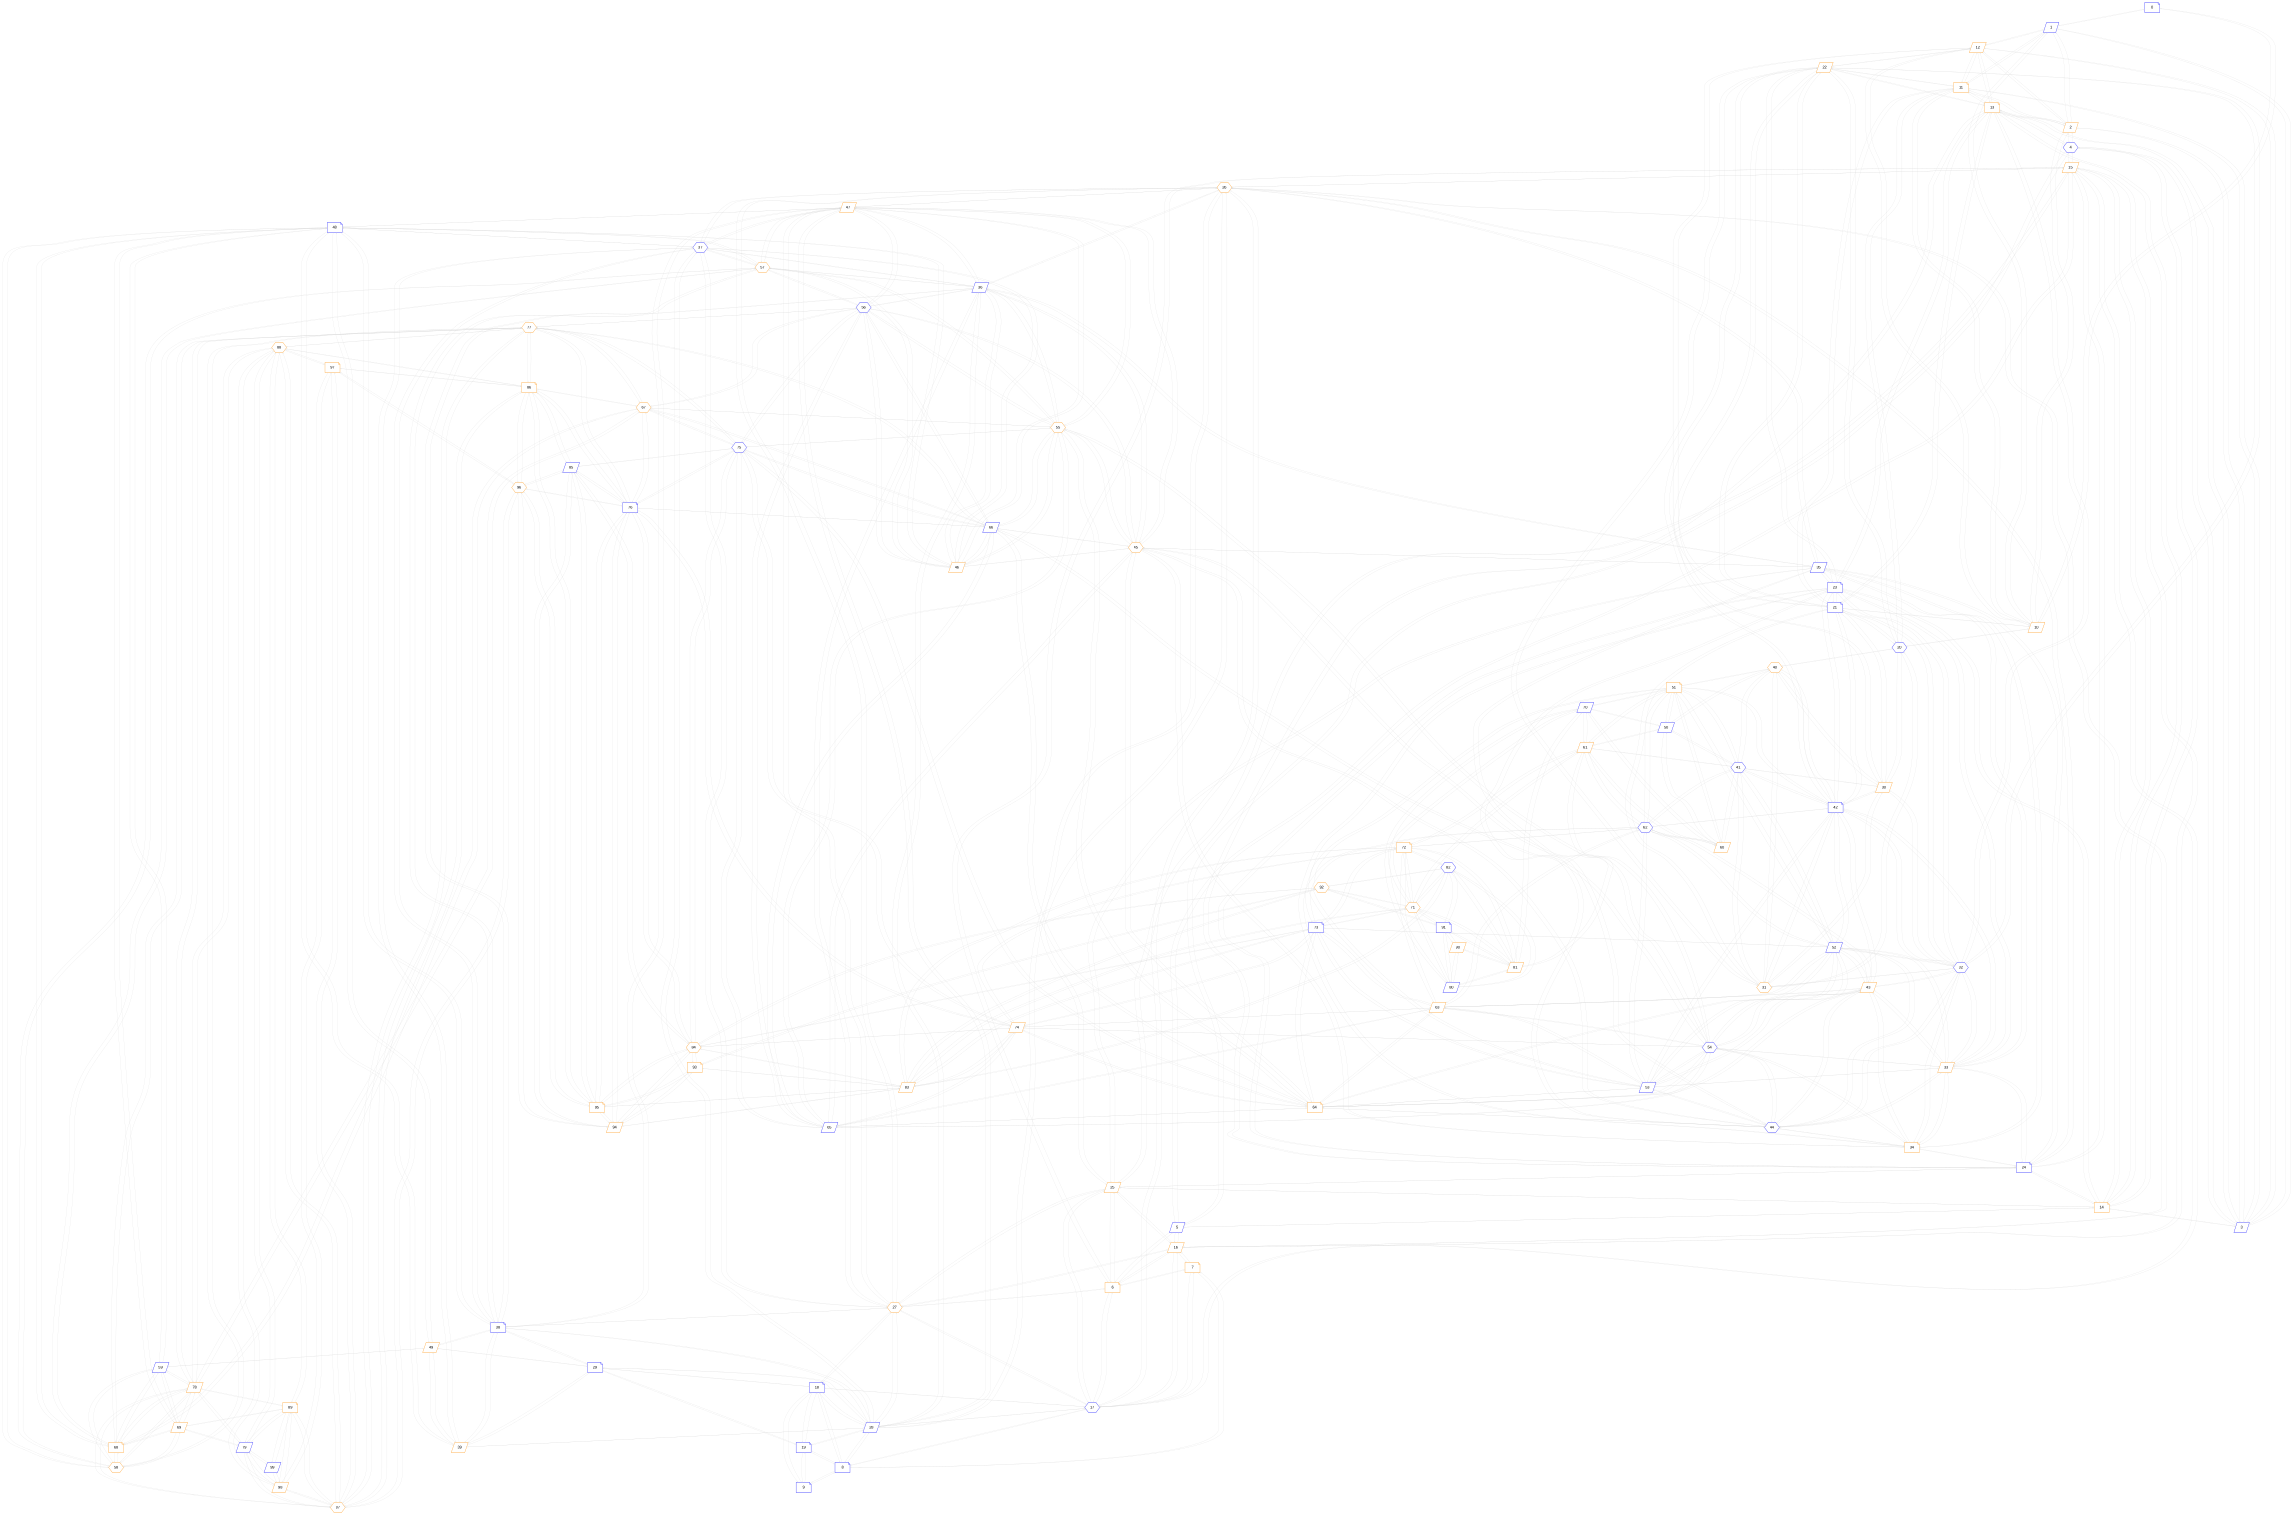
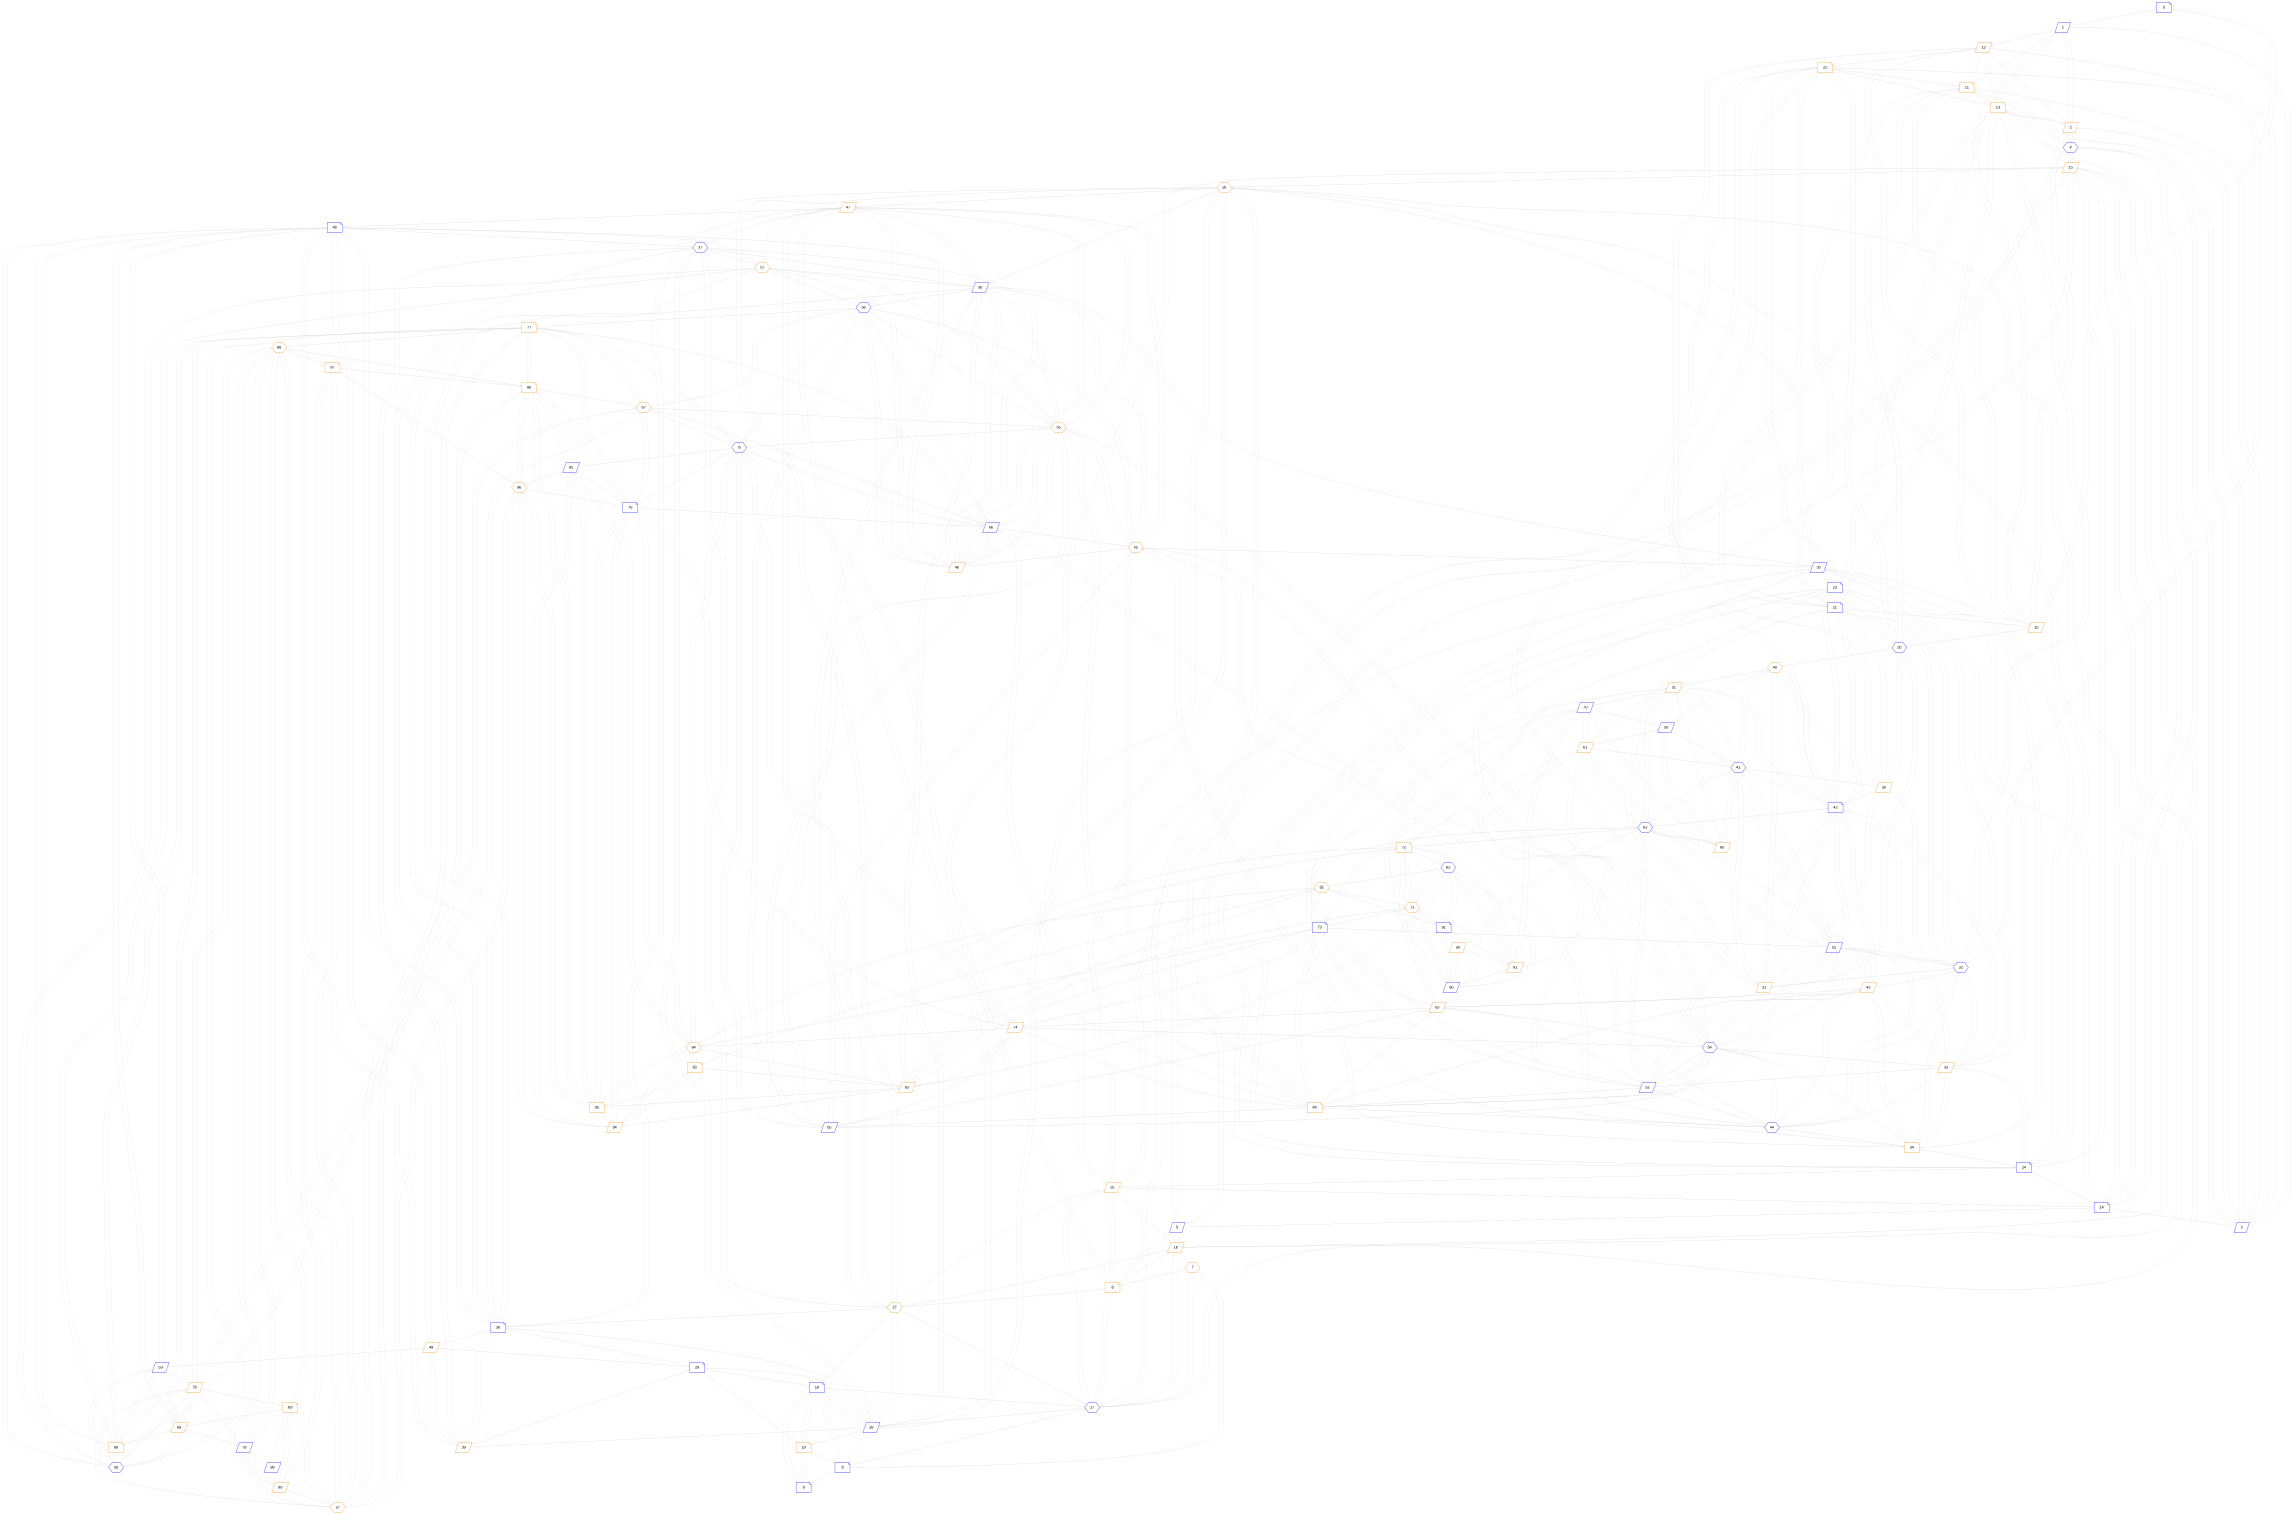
node "22": shape parallelogram -> note
node "77": shape hexagon -> note
node "51": shape note -> parallelogram
node "31": shape hexagon -> parallelogram
node "14": color darkorange -> blue
node "7": shape note -> hexagon
node "19": color blue -> darkorange
node "58": color darkorange -> blue
